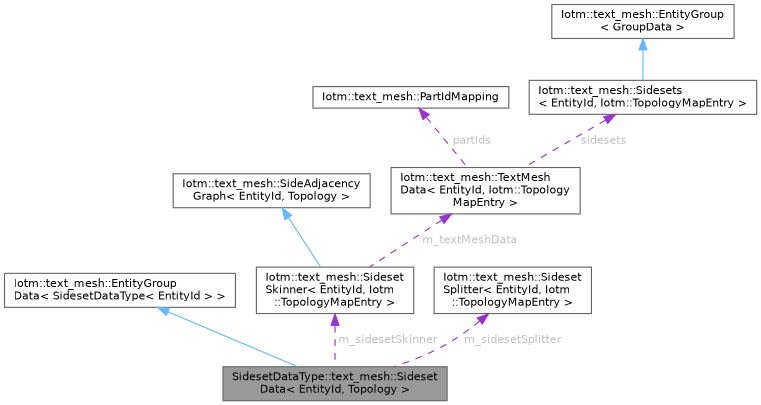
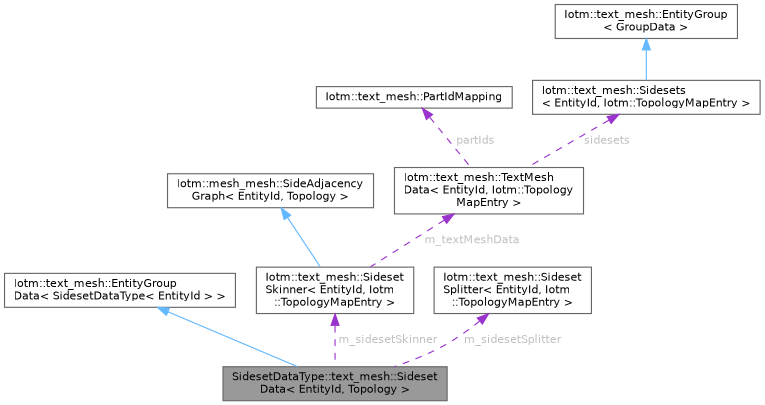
node "Iotm::text_mesh::SideAdjacency Graph< EntityId, Topology >": label "Iotm::text_mesh::SideAdjacency Graph< EntityId, Topology >" -> "Iotm::mesh_mesh::SideAdjacency Graph< EntityId, Topology >"
